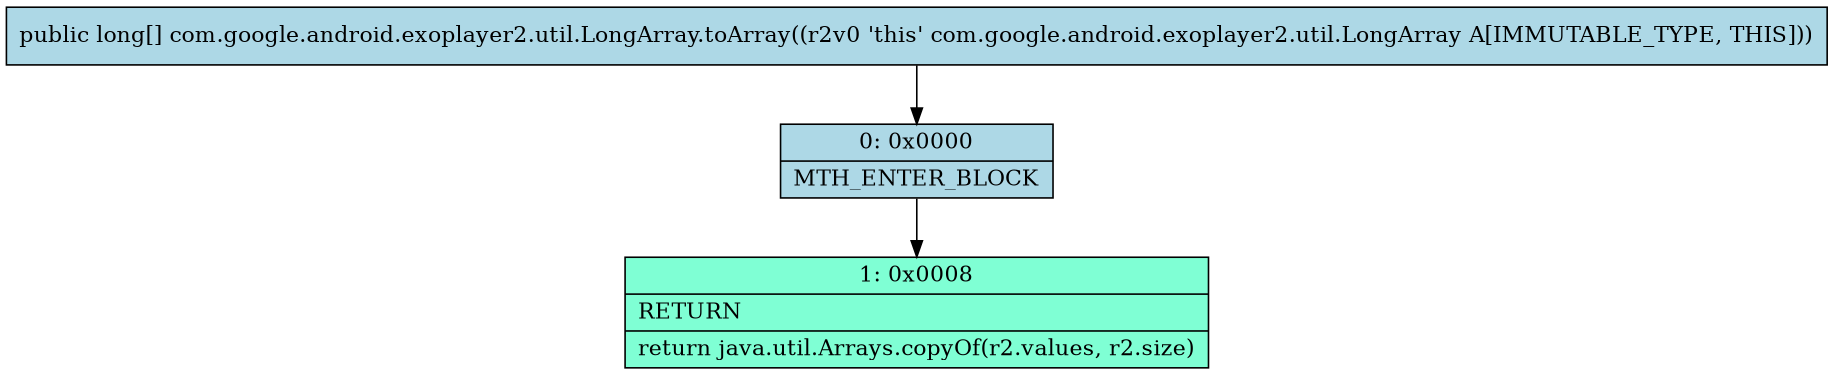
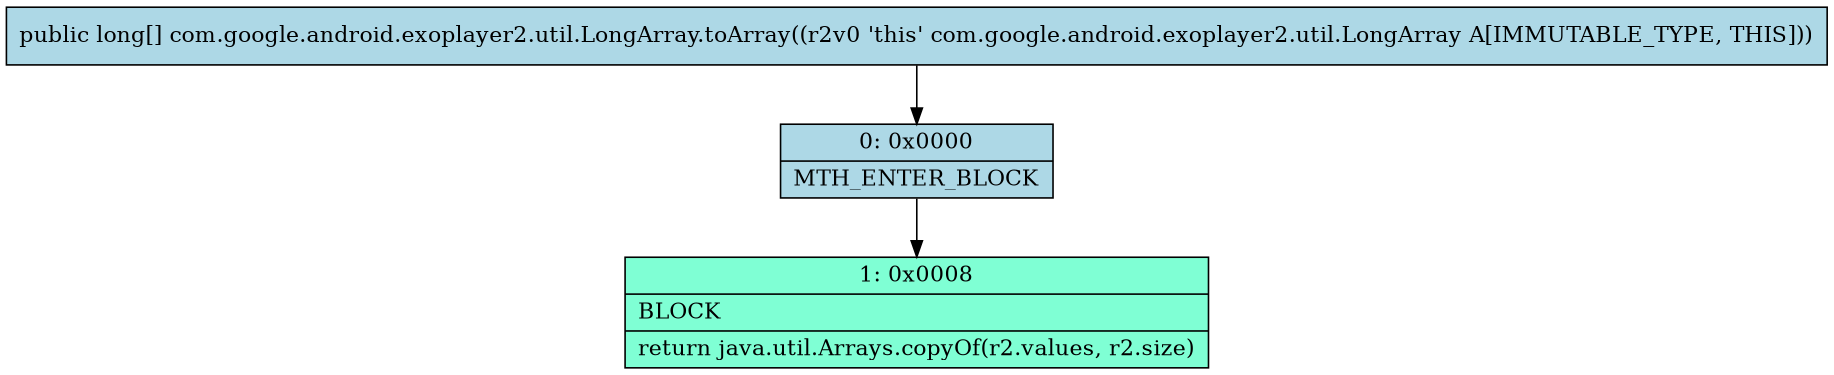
node "1: 0x0008": text "RETURN" -> "BLOCK"
